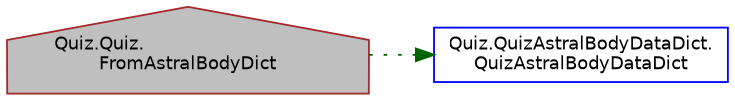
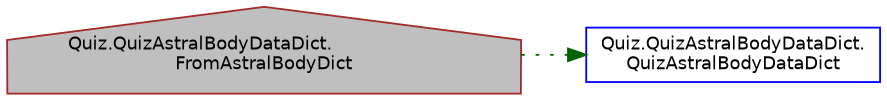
node "Quiz.Quiz. FromAstralBodyDict": label "Quiz.Quiz. FromAstralBodyDict" -> "Quiz.QuizAstralBodyDataDict. FromAstralBodyDict"
